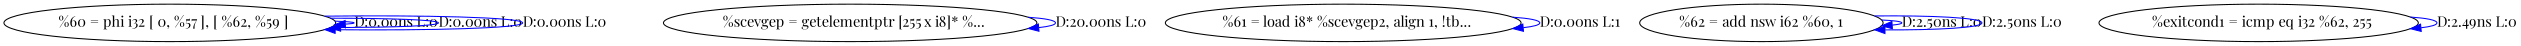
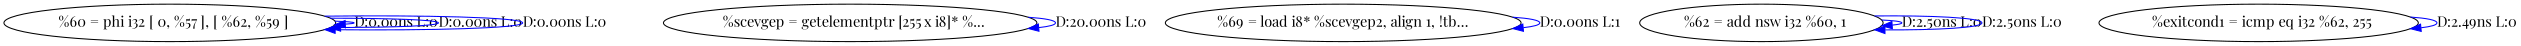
node "%61 = load i8* %scevgep2, align 1, !tb...": label "%61 = load i8* %scevgep2, align 1, !tb..." -> "%69 = load i8* %scevgep2, align 1, !tb..."
node "%62 = add nsw i62 %60, 1": label "%62 = add nsw i62 %60, 1" -> "%62 = add nsw i32 %60, 1"
